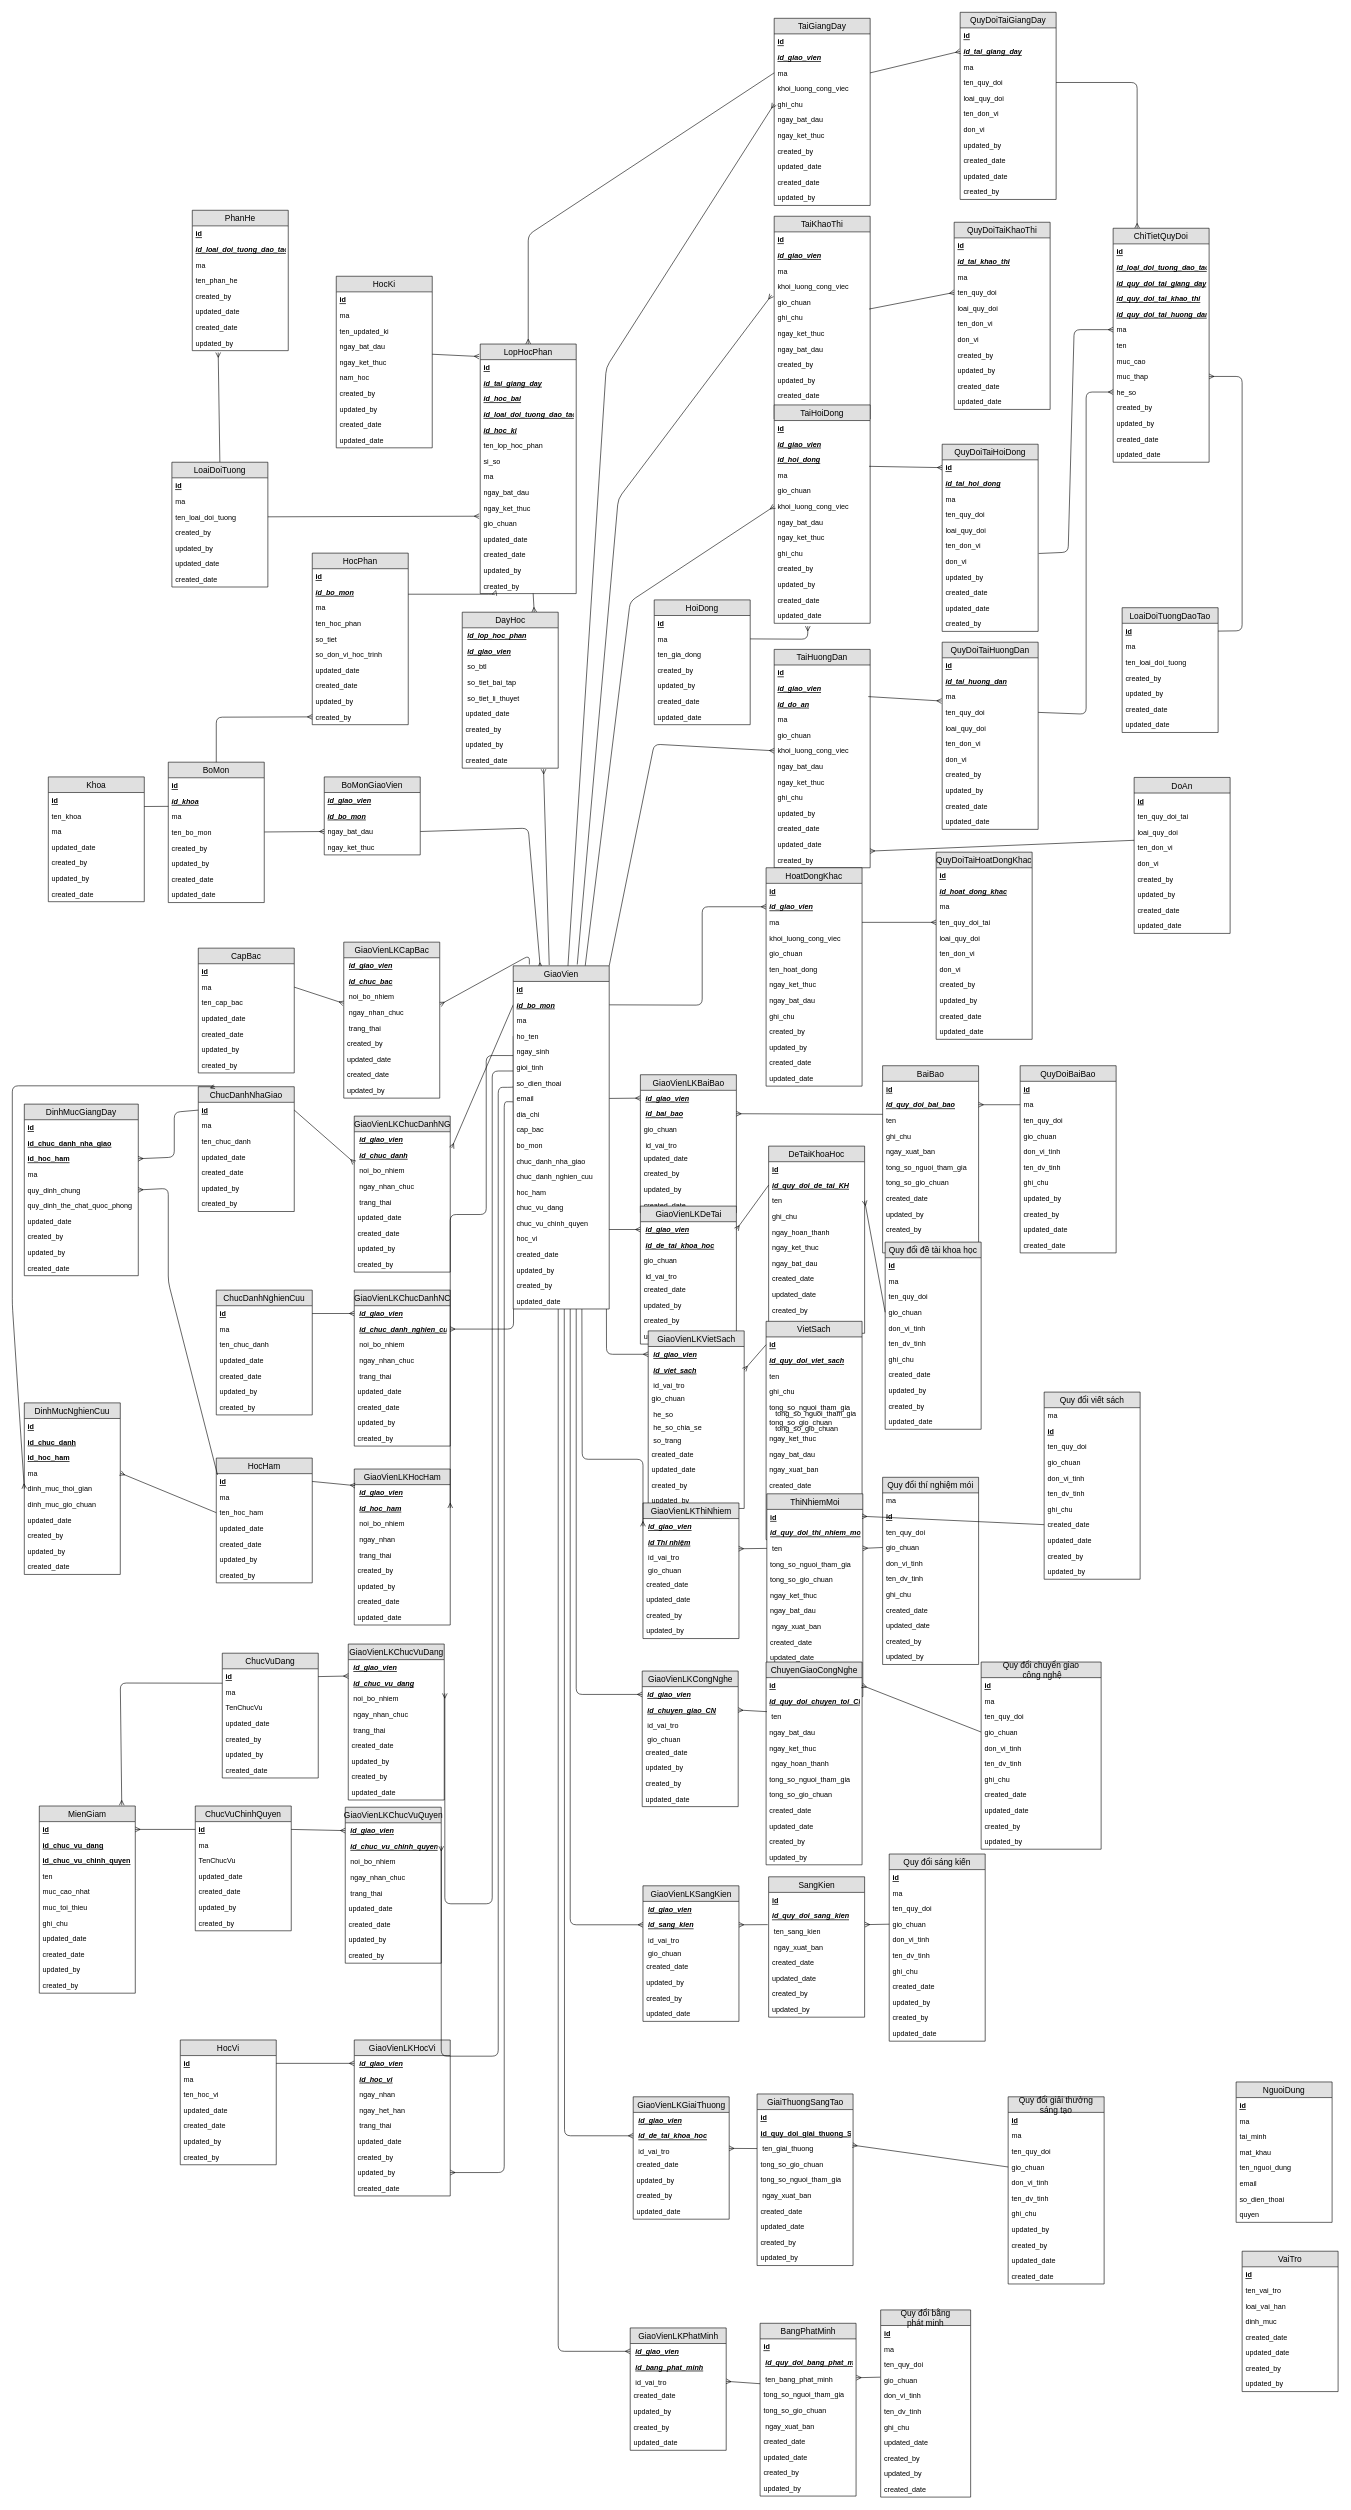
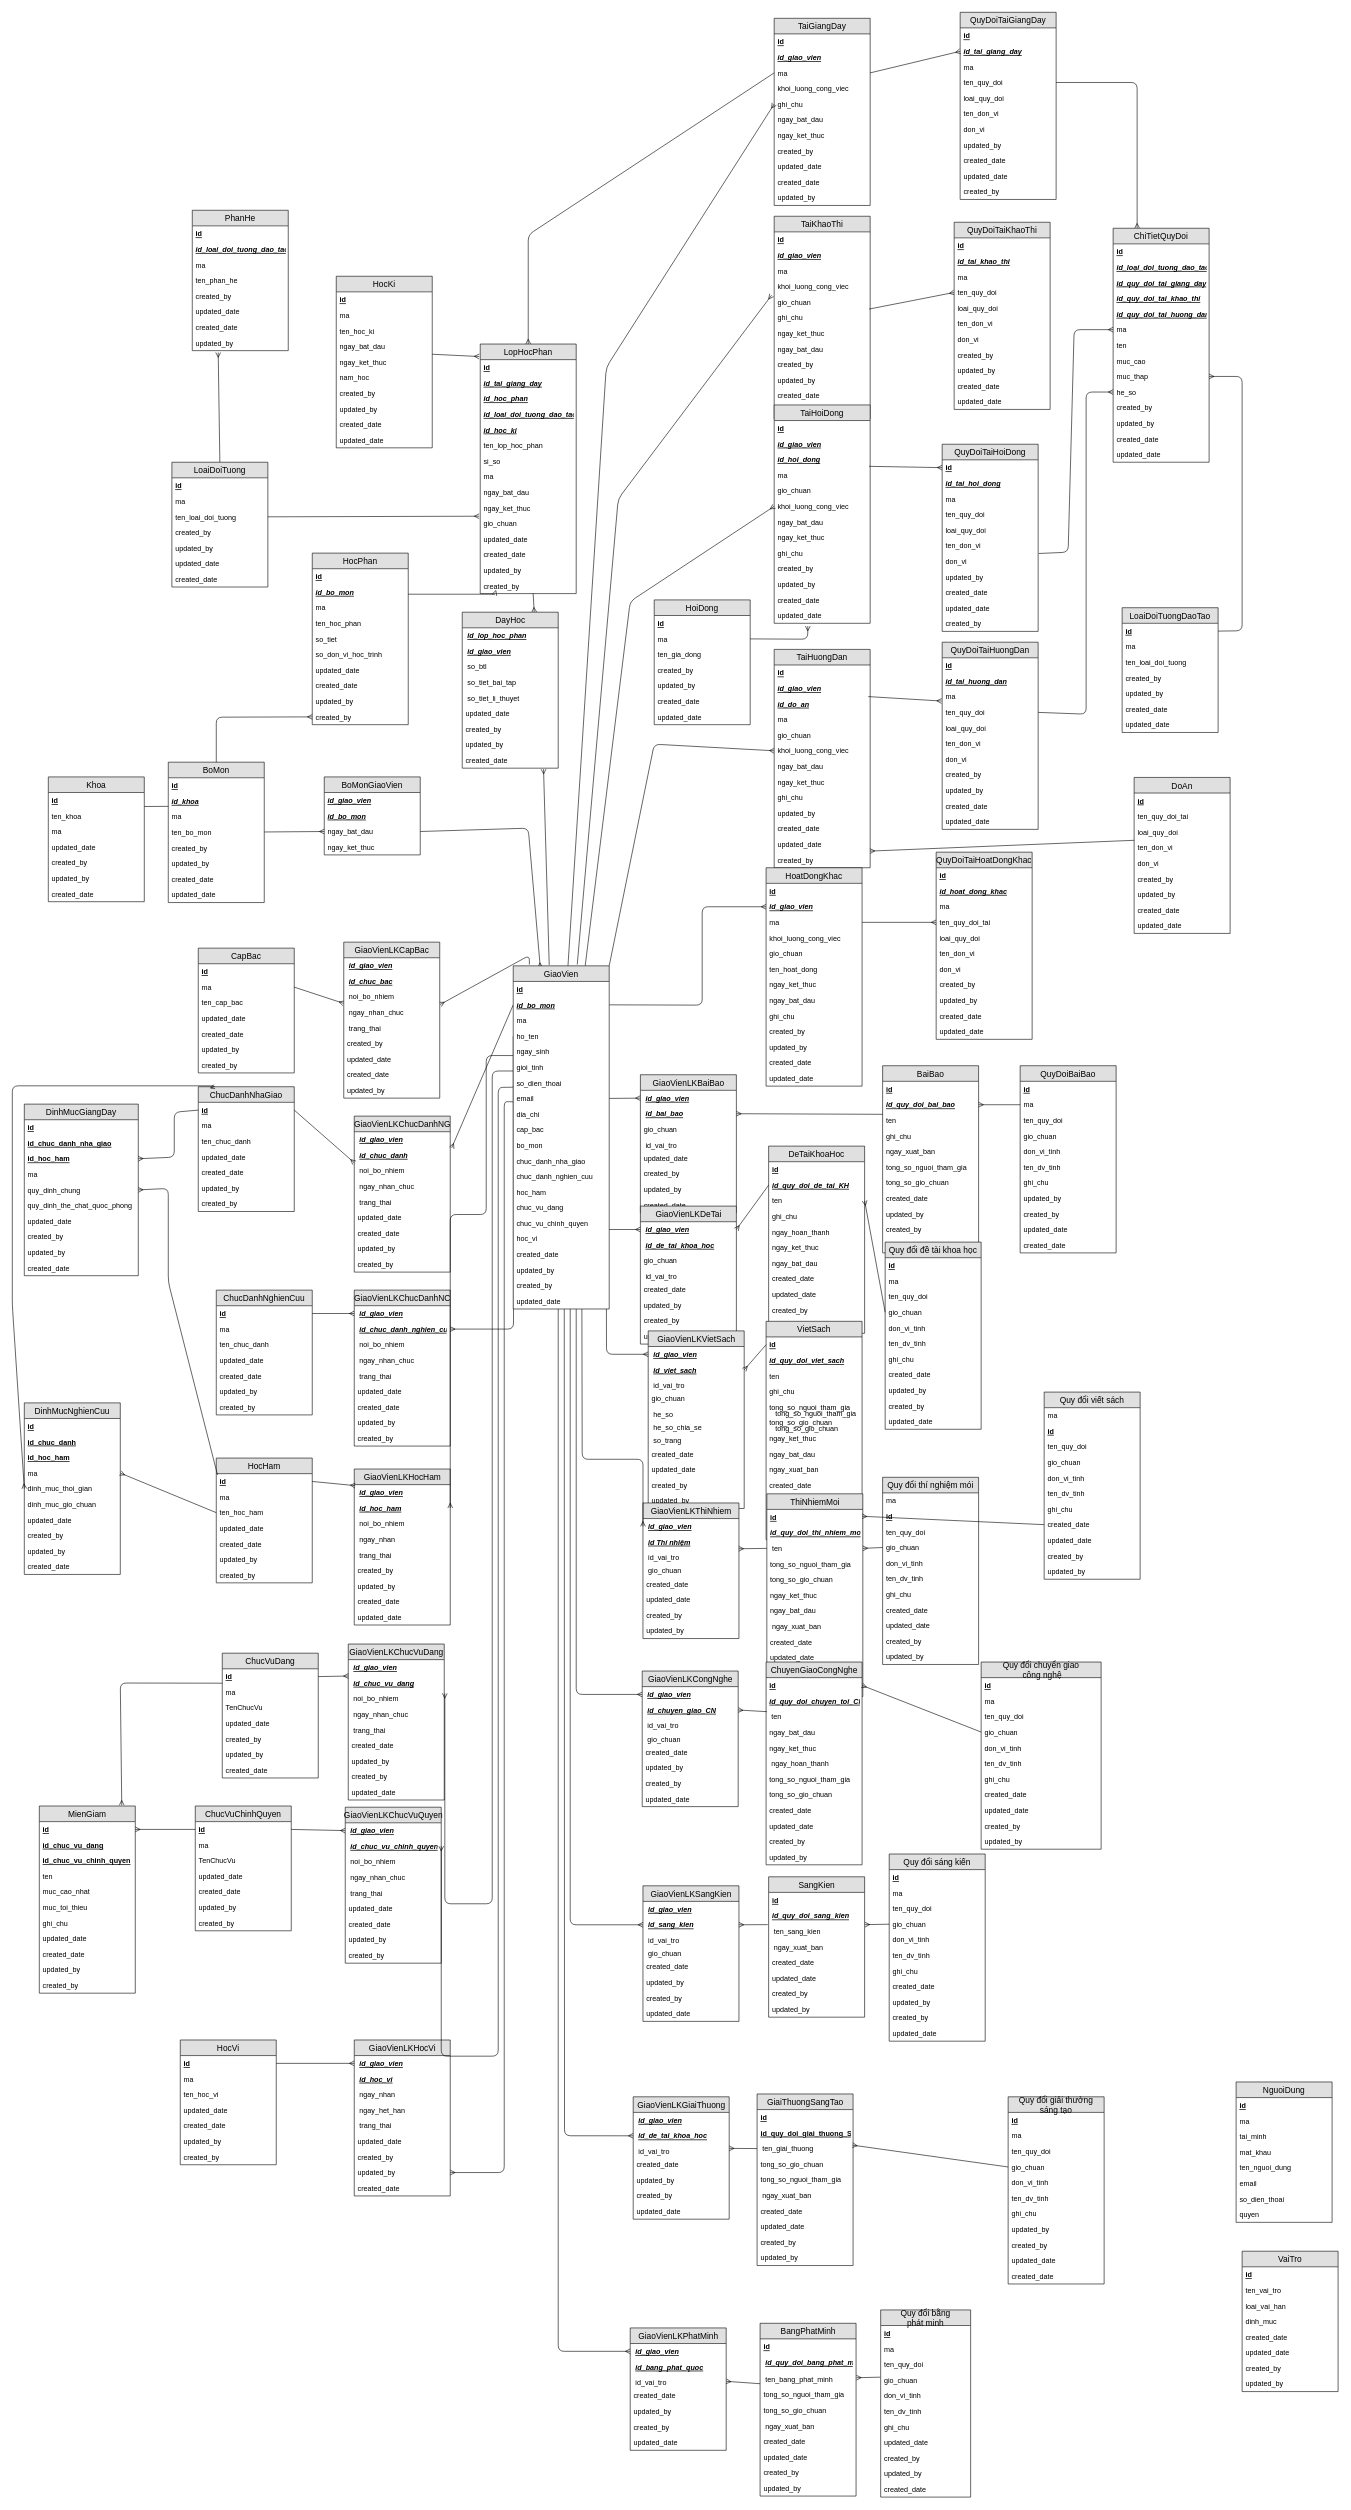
node "ten_updated_ki": label "ten_updated_ki" -> "ten_hoc_ki"
node "id_hoc_bai": label "id_hoc_bai" -> "id_hoc_phan"
node "id_bang_phat_minh": label "id_bang_phat_minh" -> "id_bang_phat_quoc"
